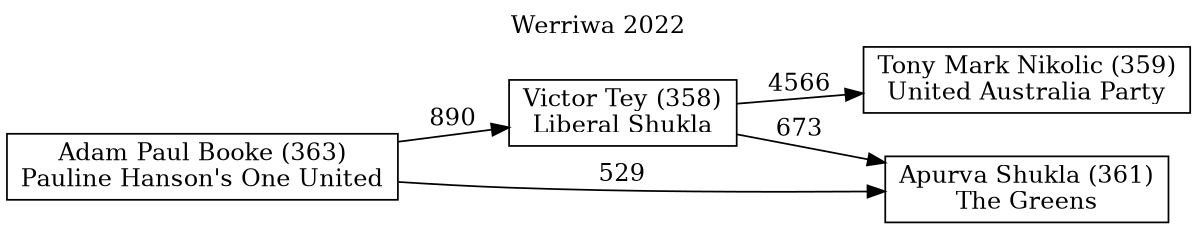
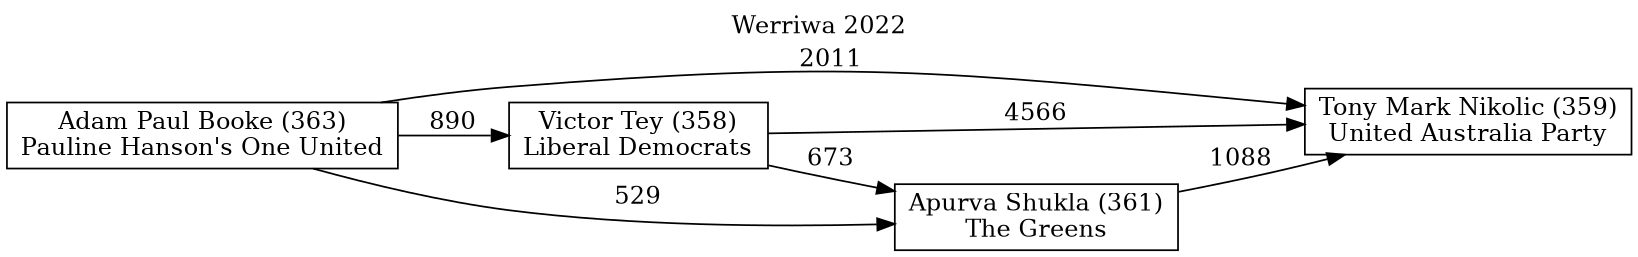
edge "Adam Paul Booke (363) Pauline Hanson's One United" -> "Tony Mark Nikolic (359) United Australia Party": added, label "2011"
node "Victor Tey (358) Liberal Shukla": label "Victor Tey (358) Liberal Shukla" -> "Victor Tey (358) Liberal Democrats"
edge "Apurva Shukla (361) The Greens" -> "Tony Mark Nikolic (359) United Australia Party": added, label "1088"
